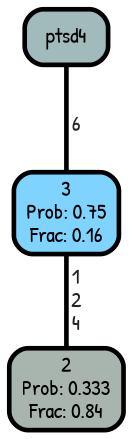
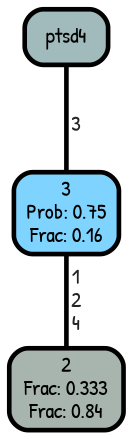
edge "ptsd4" -- "3 Prob: 0.75 Frac: 0.16": label " 6" -> " 3"
node "2 Prob: 0.333 Frac: 0.84": label "2 Prob: 0.333 Frac: 0.84" -> "2 Frac: 0.333 Frac: 0.84"
